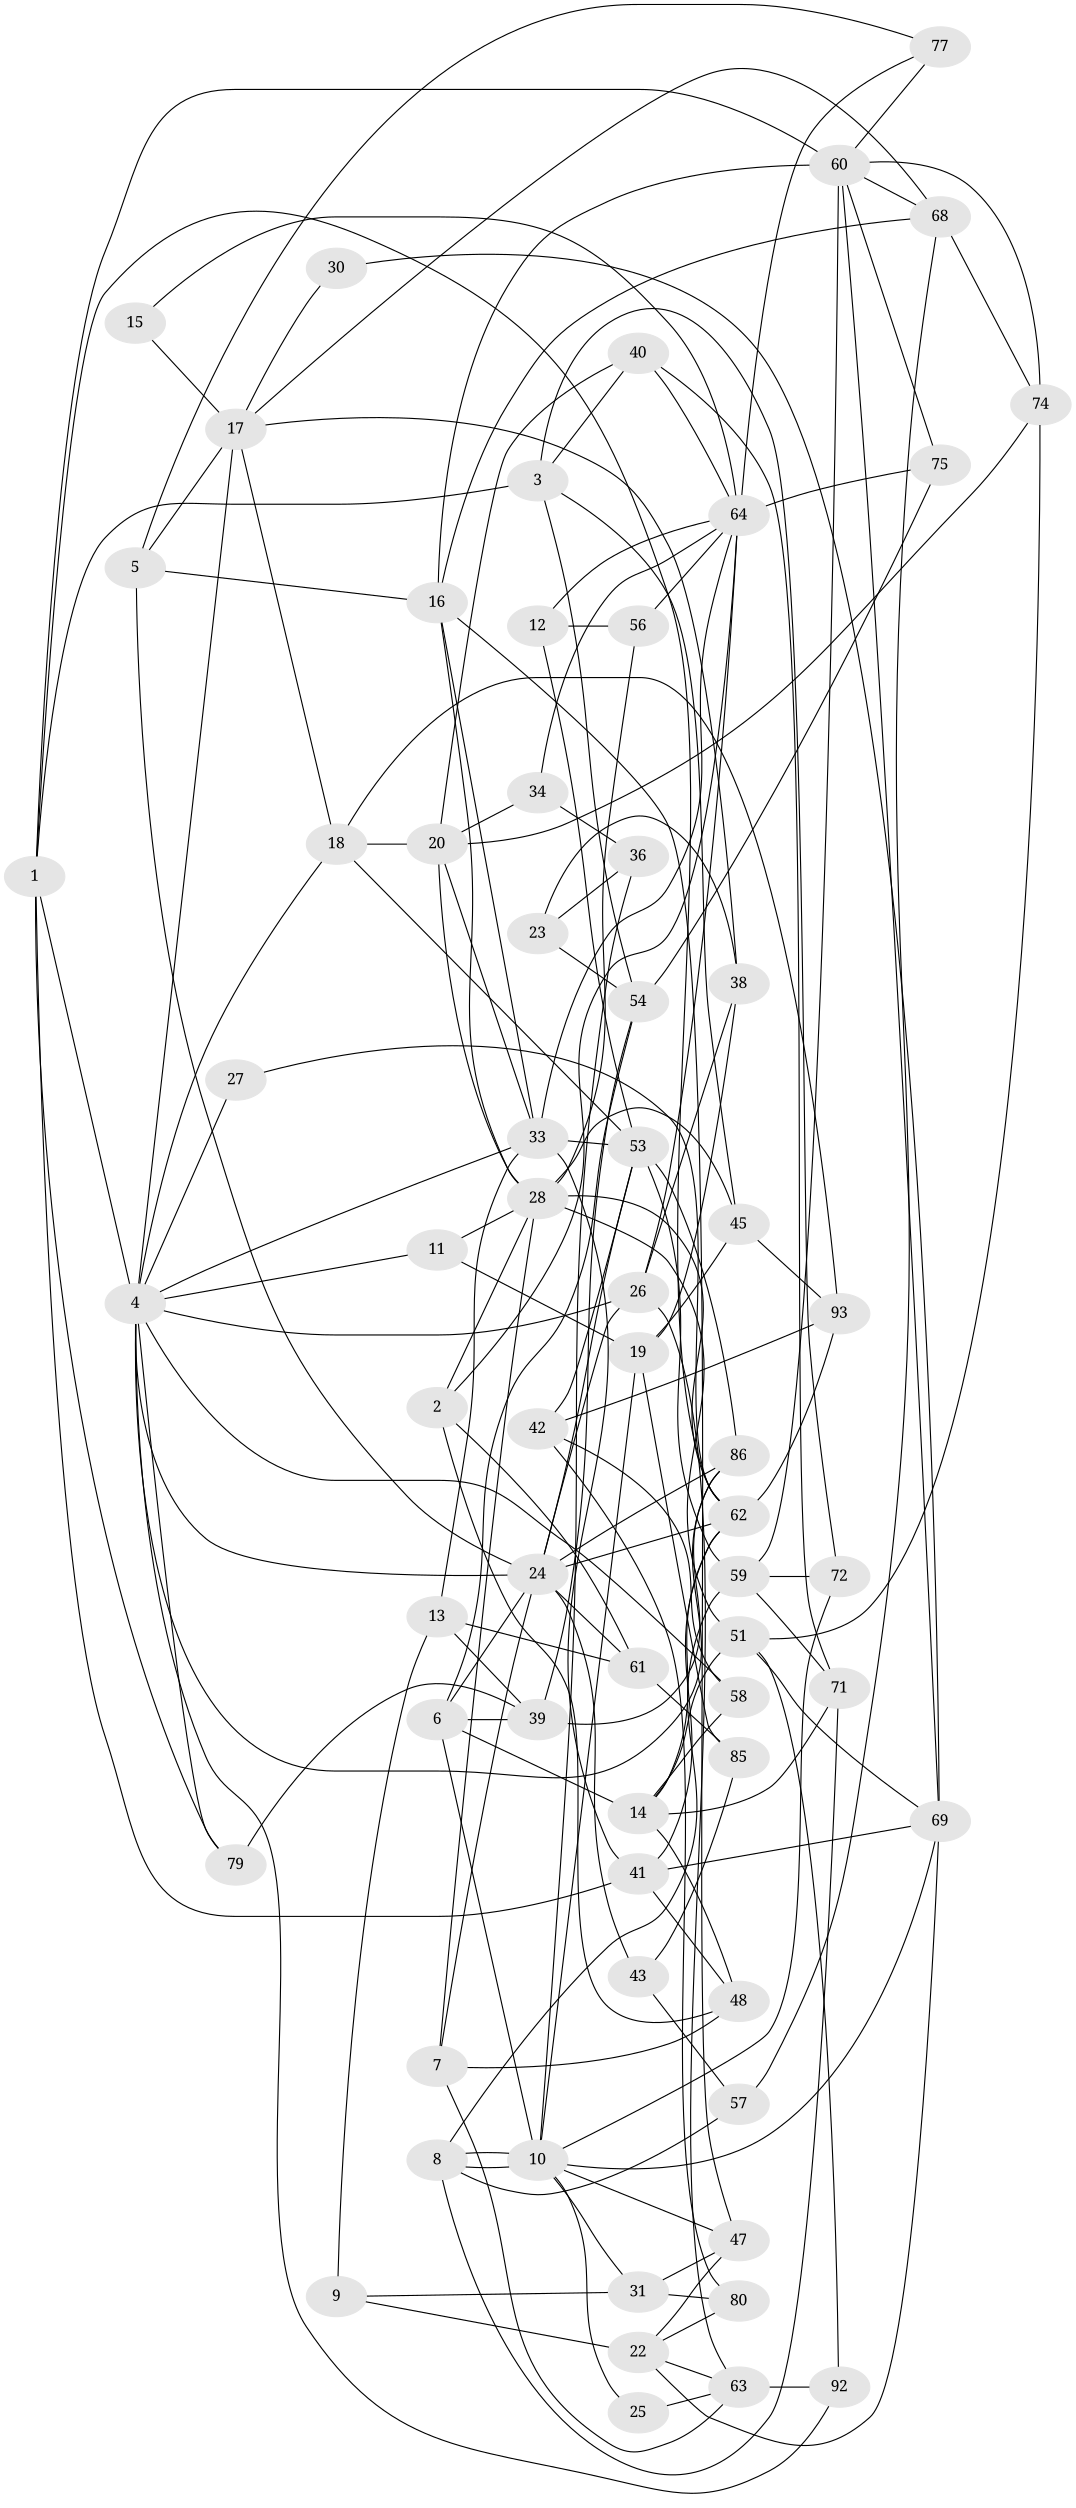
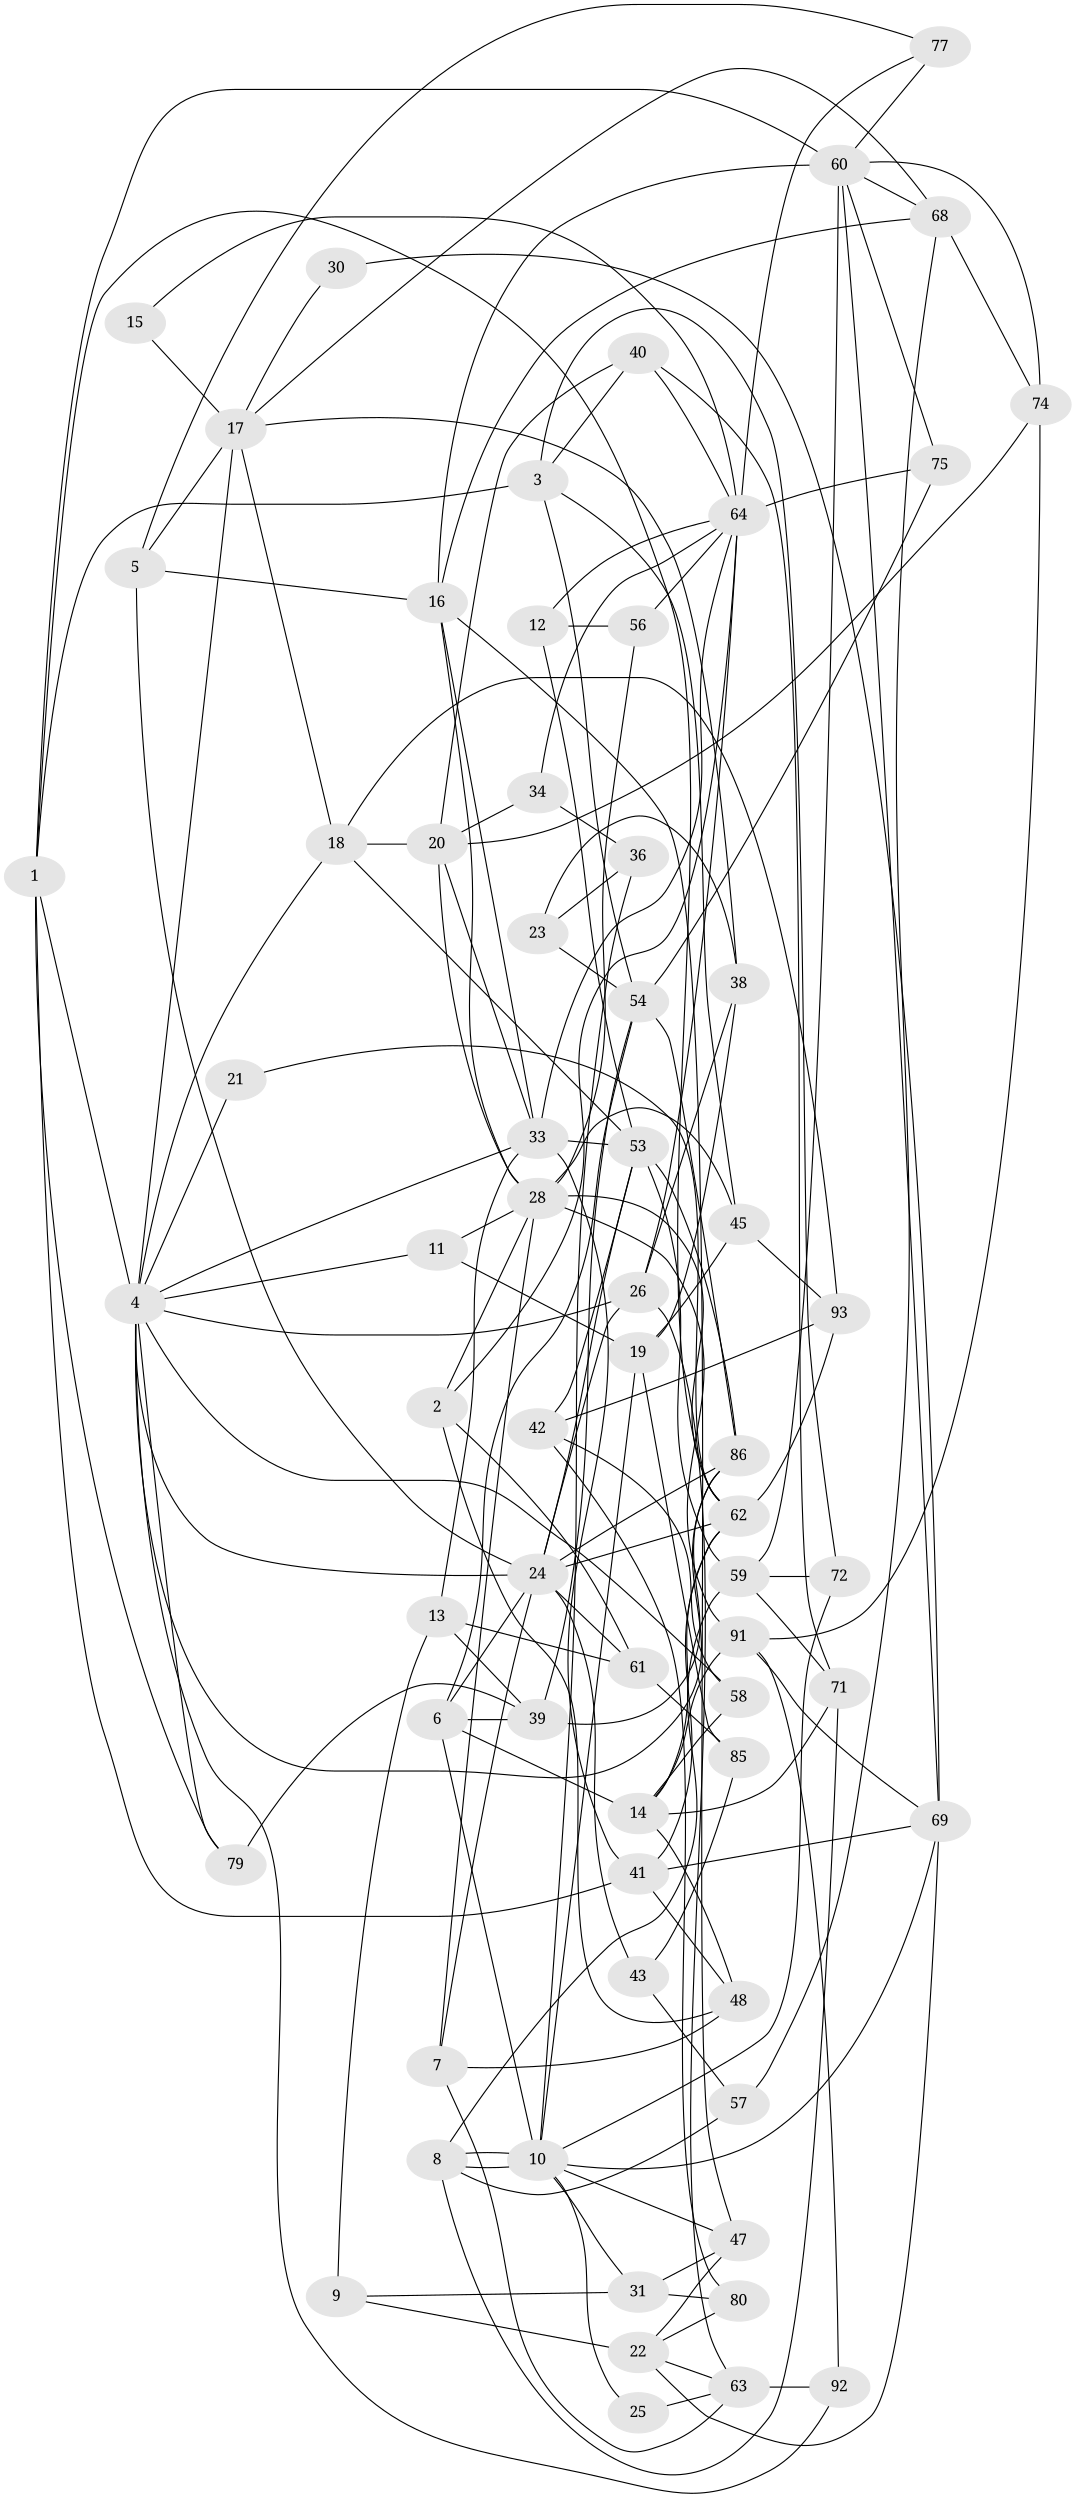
node "27": label "27" -> "21"
edge "54" -- "86": added
node "51": label "51" -> "91"
